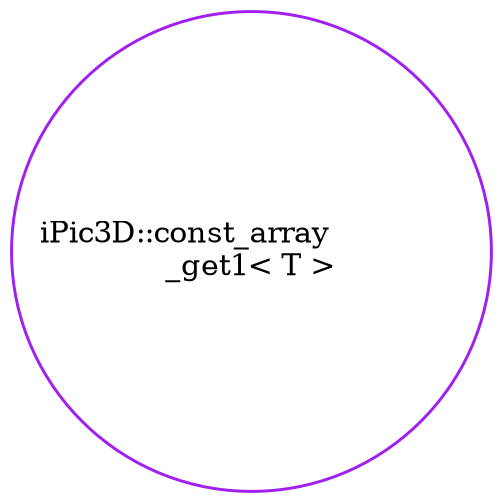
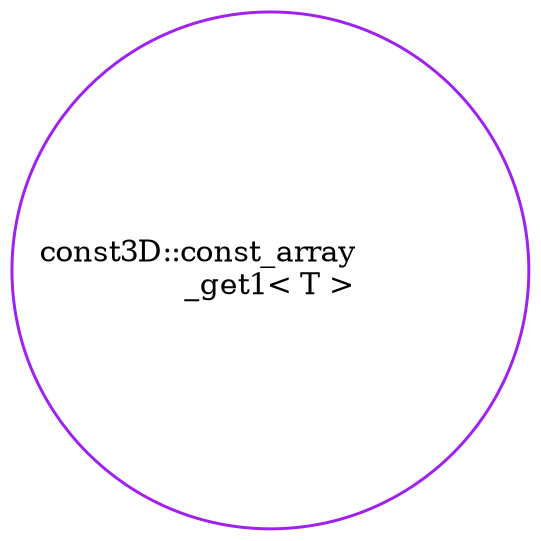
node "iPic3D::const_array _get1< T >": label "iPic3D::const_array _get1< T >" -> "const3D::const_array _get1< T >"
